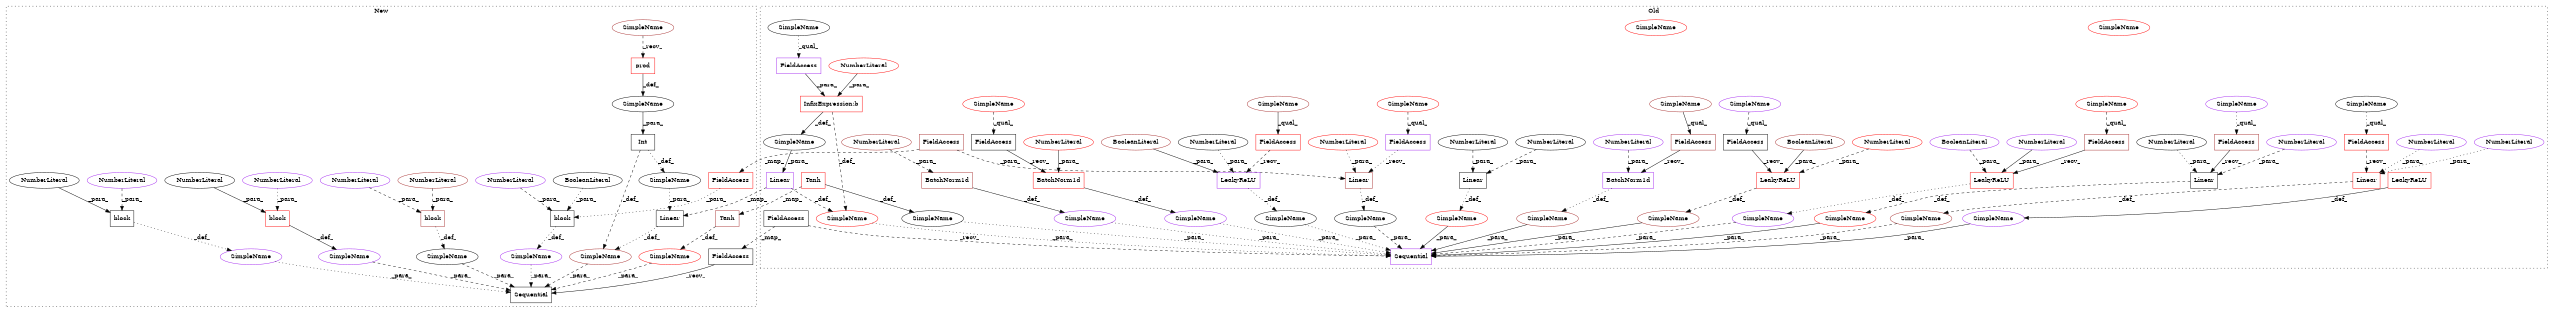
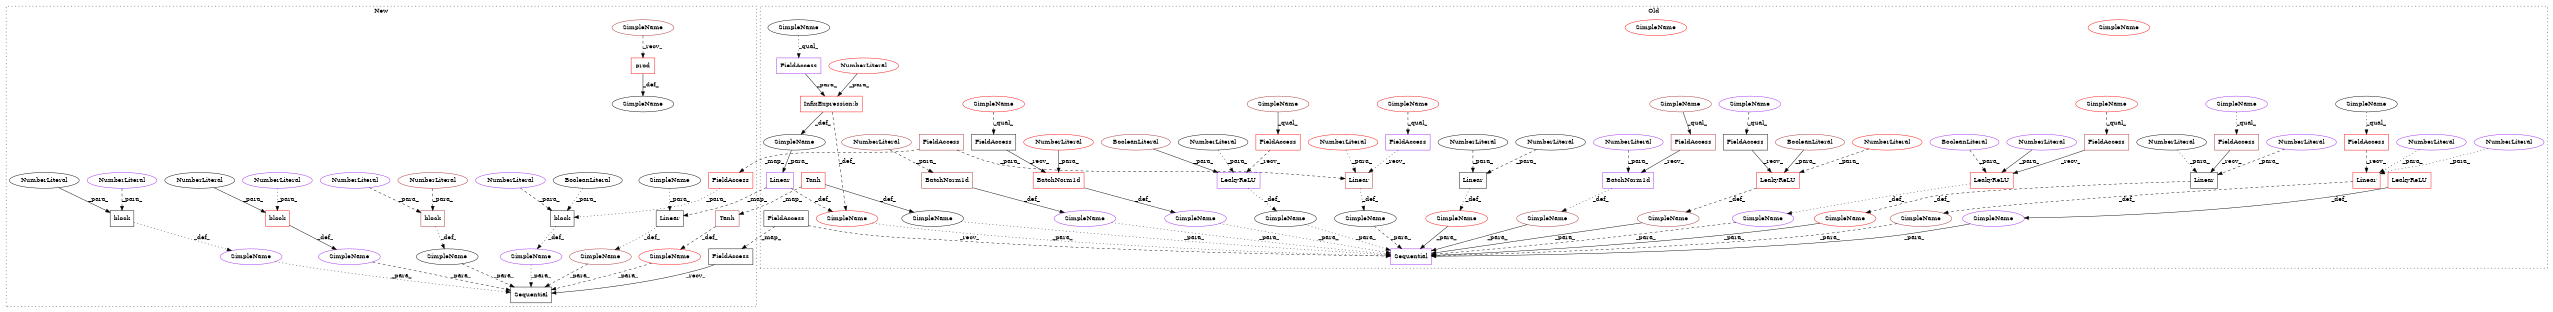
node "Int": removed
